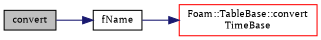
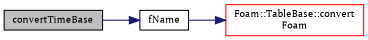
node "convert": label "convert" -> "convertTimeBase"
node "Foam::TableBase::convert TimeBase": label "Foam::TableBase::convert TimeBase" -> "Foam::TableBase::convert Foam"
